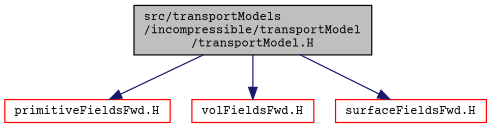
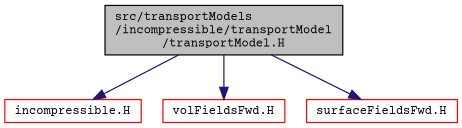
node "primitiveFieldsFwd.H": label "primitiveFieldsFwd.H" -> "incompressible.H"
